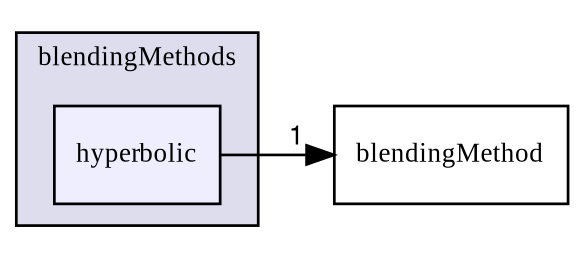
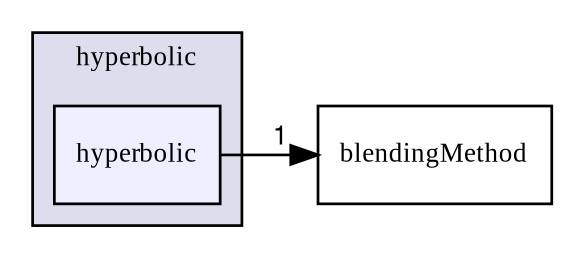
cluster "blendingMethods": label "blendingMethods" -> "hyperbolic"
